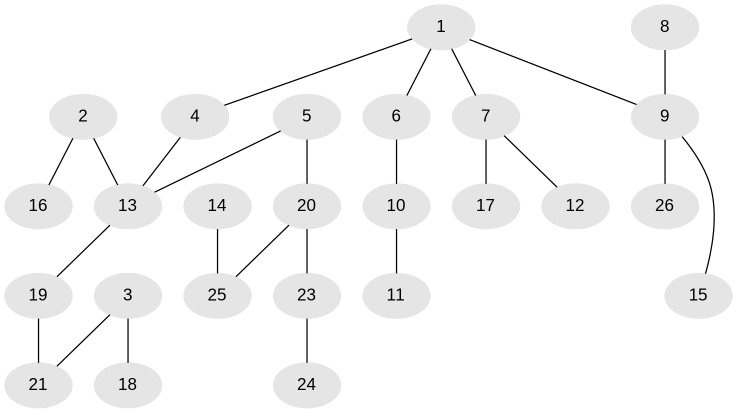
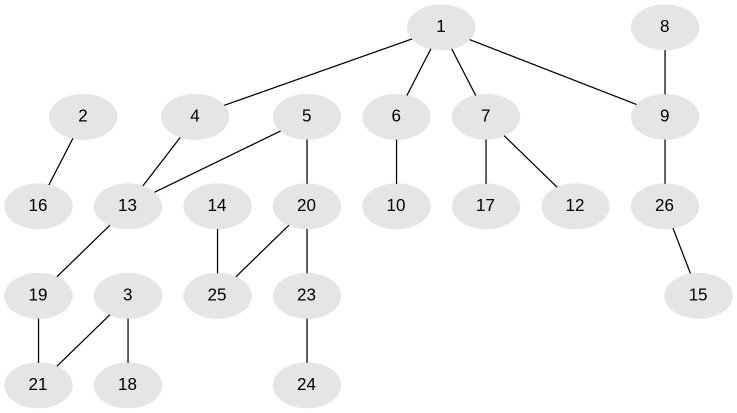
edge "2" -- "13": removed
edge "9" -- "15": now "26" -- "15"
node "11": removed
